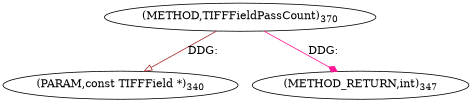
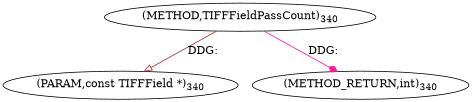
node "(METHOD,TIFFFieldPassCount)": text "370" -> "340"
node "(METHOD_RETURN,int)": text "347" -> "340"
